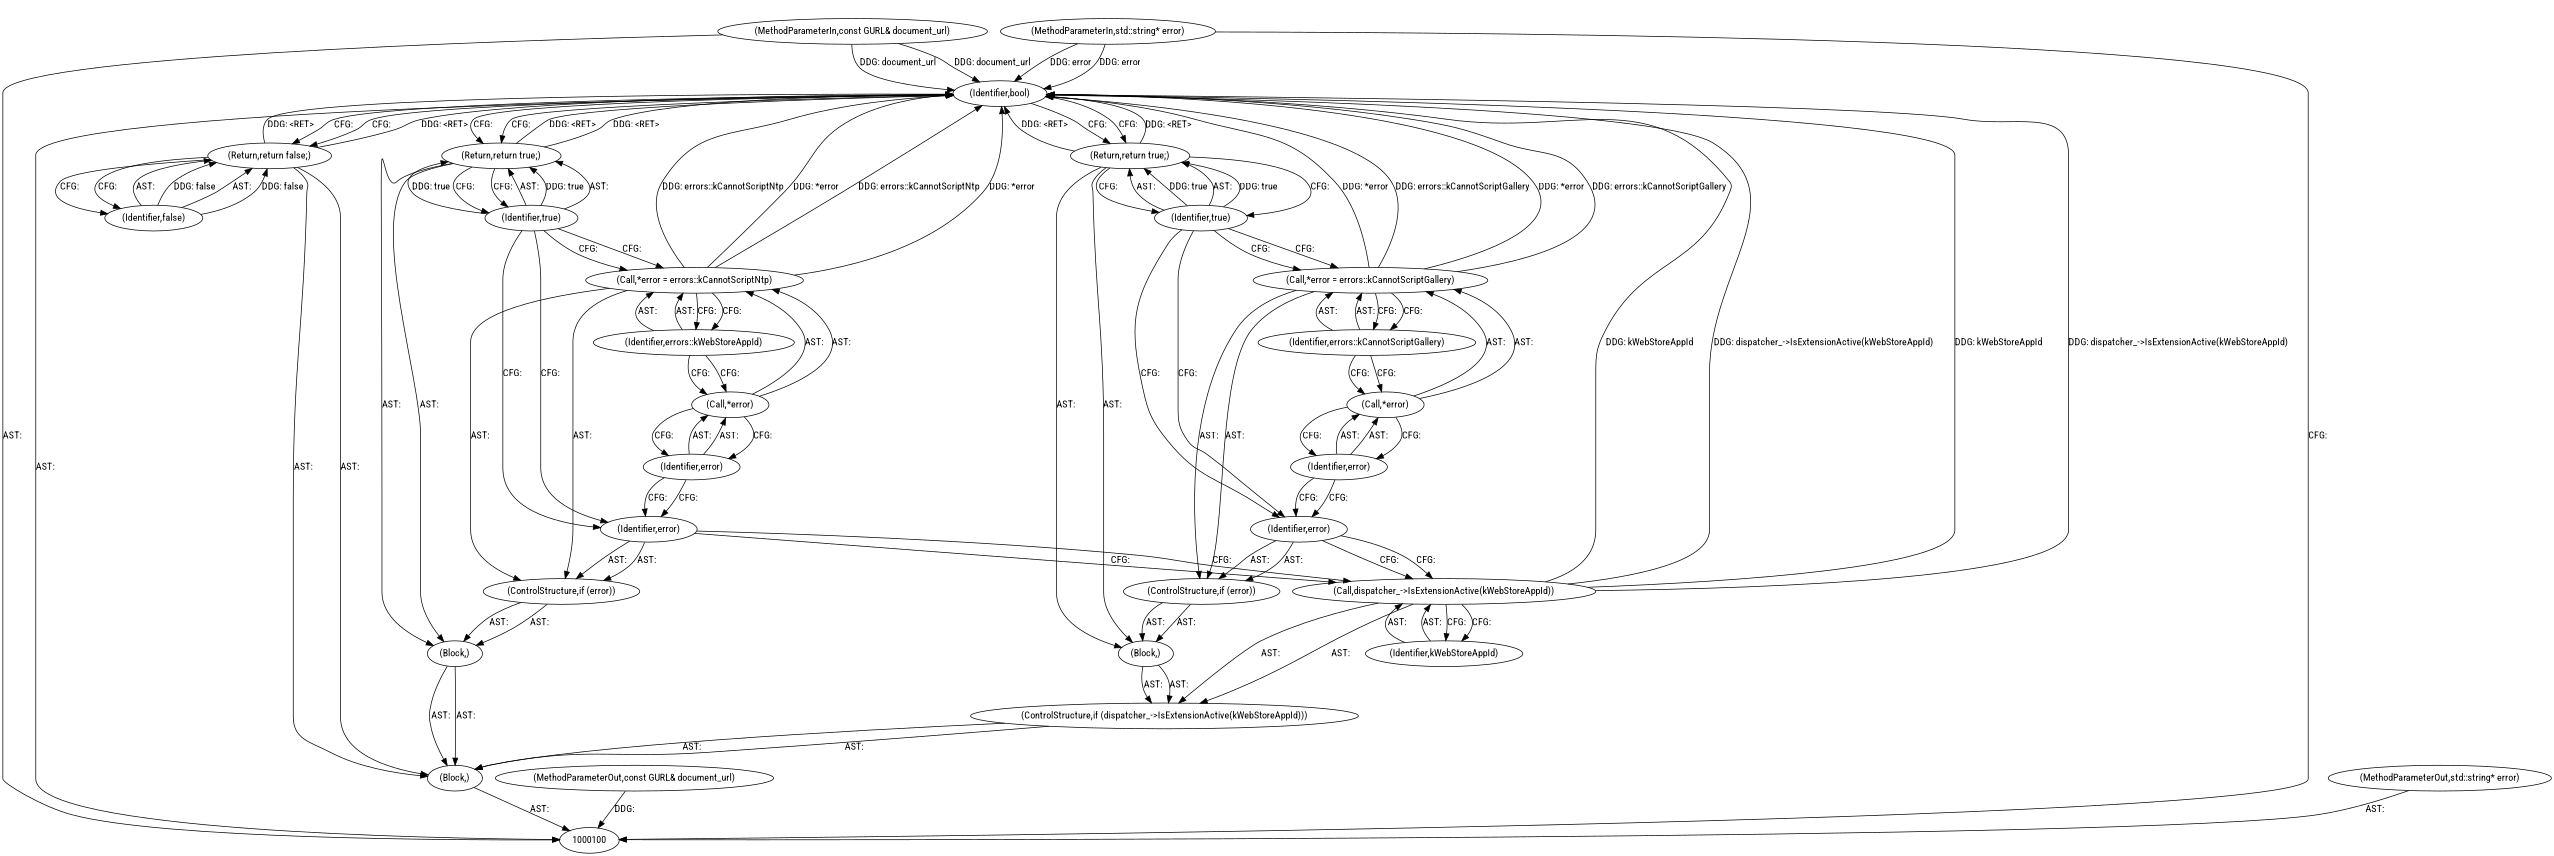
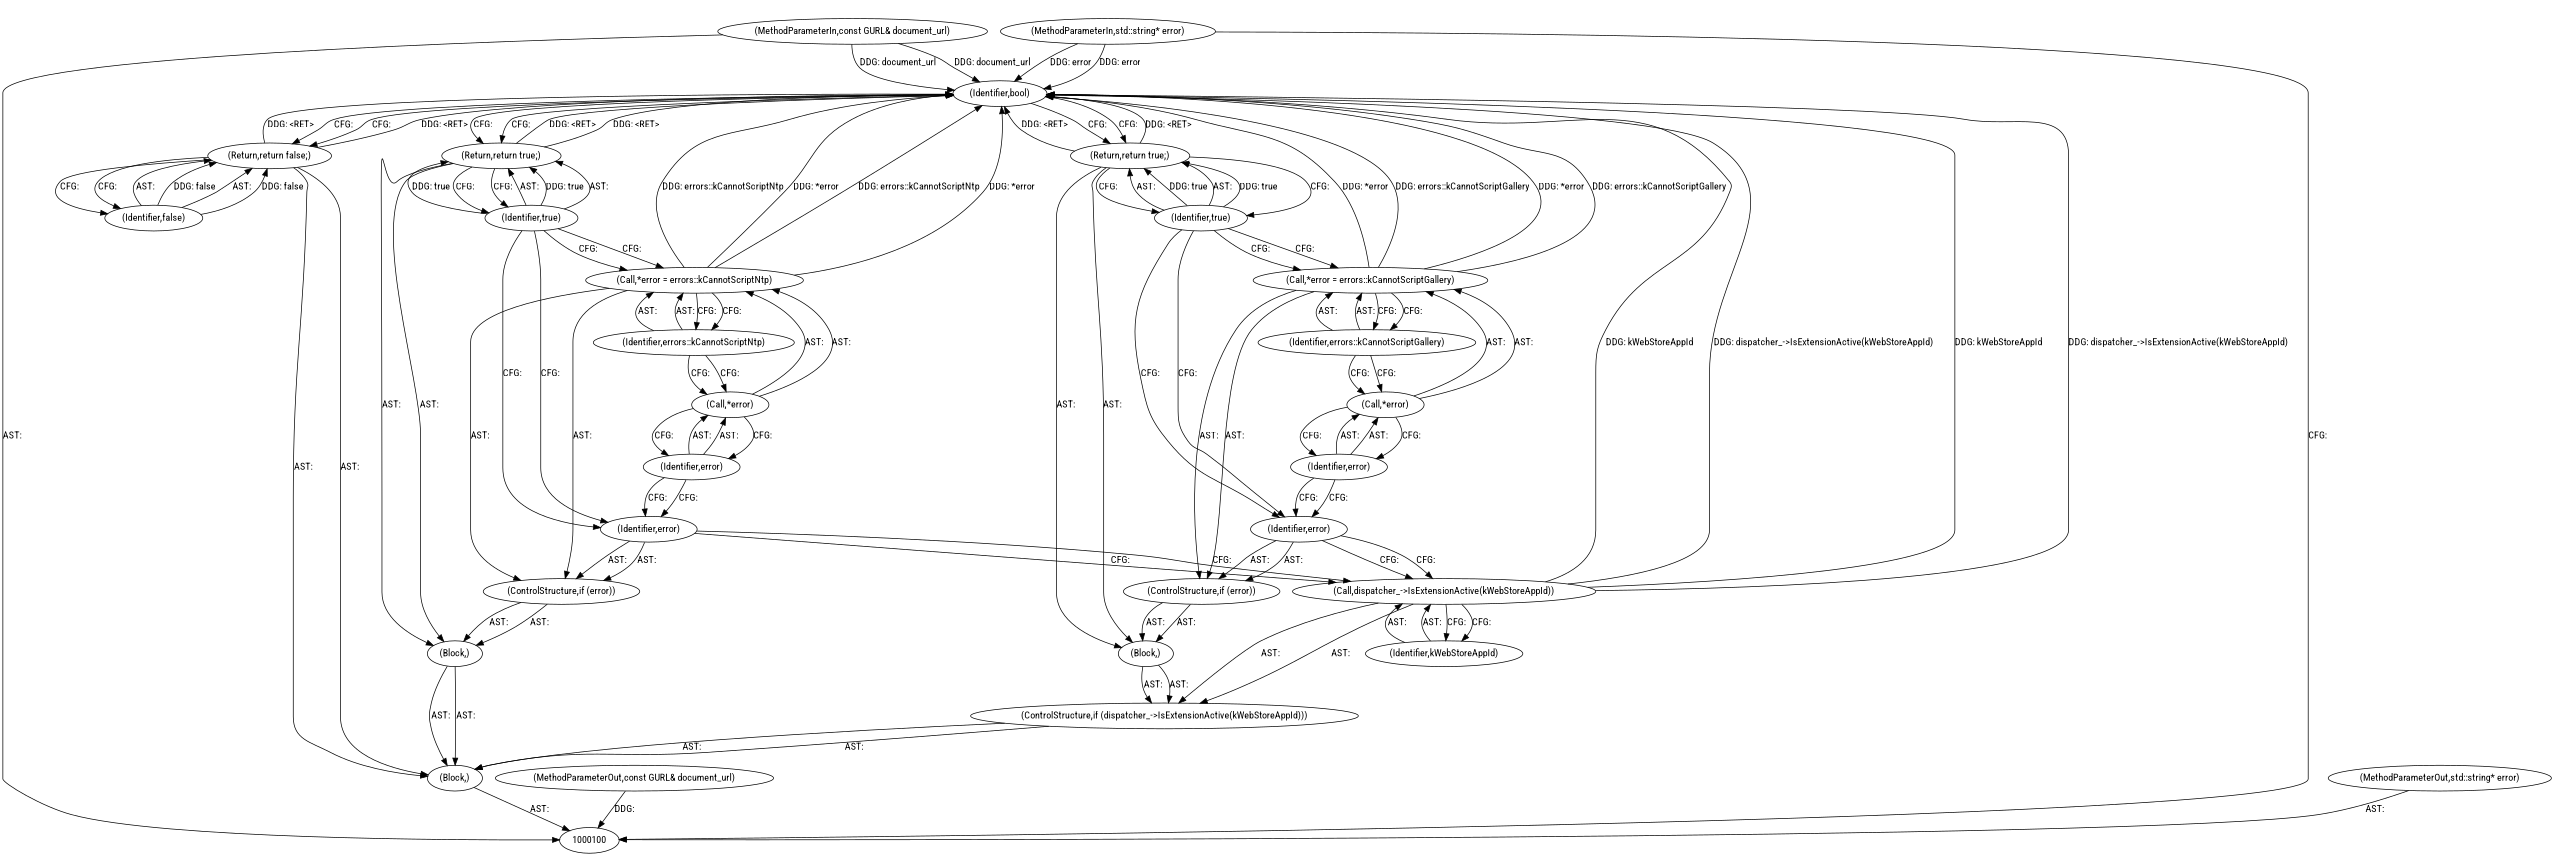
edge "(Identifier,bool)" -> "1000100": removed, label "AST:"
node "(Identifier,errors::kWebStoreAppId)": label "(Identifier,errors::kWebStoreAppId)" -> "(Identifier,errors::kCannotScriptNtp)"
